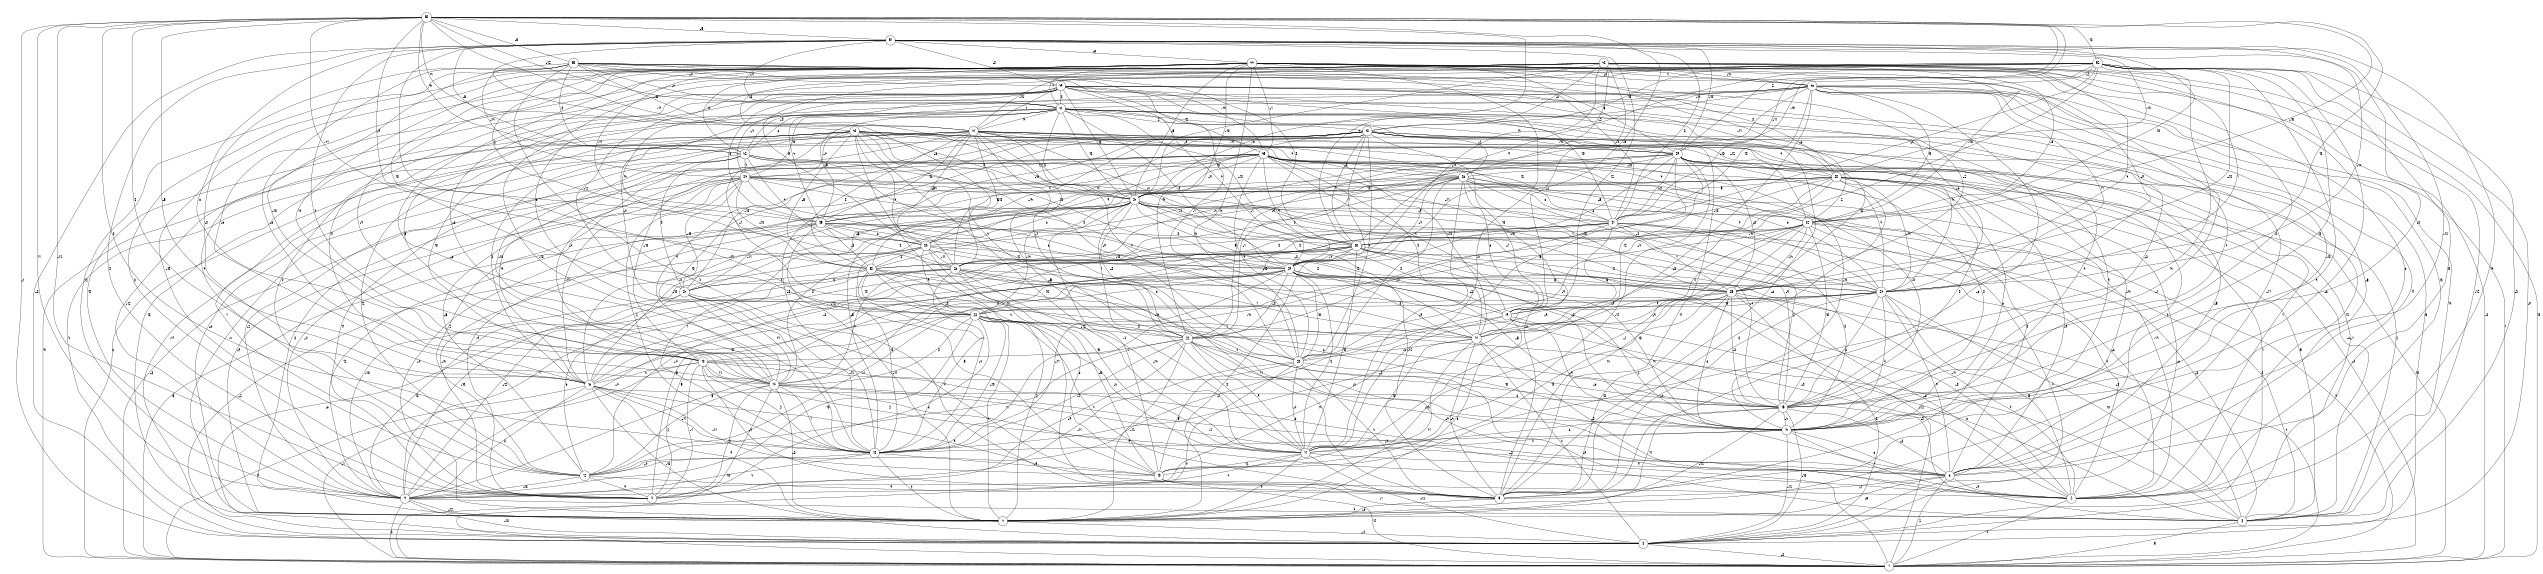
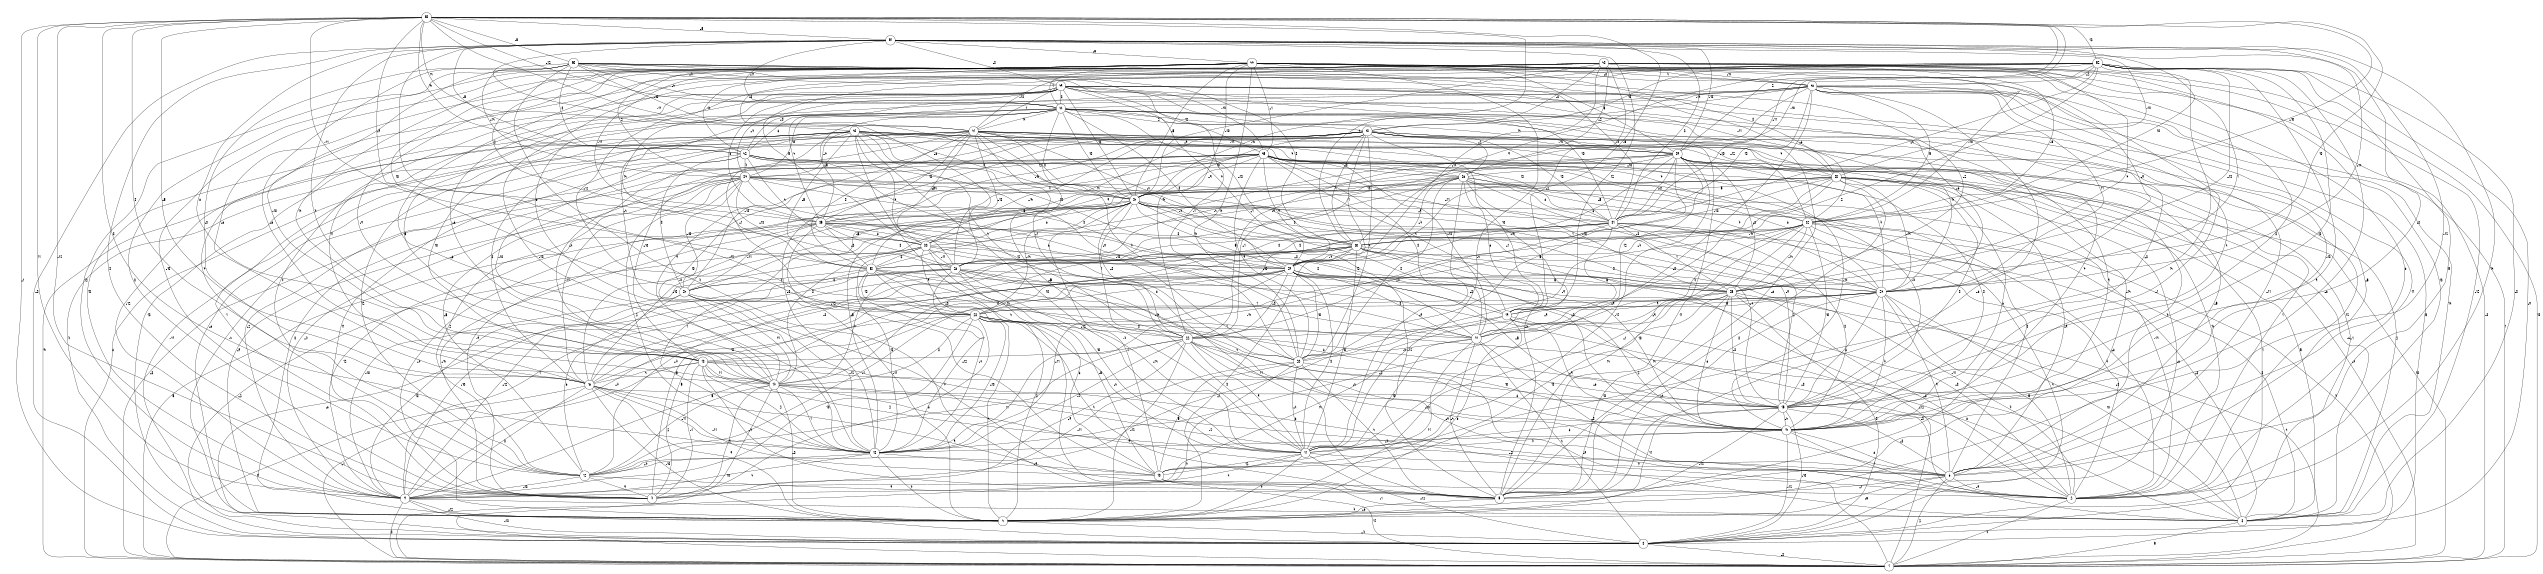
edge "47" -- "37": added, label "2"
edge "43" -- "25": now "43" -- "31"
edge "36" -- "35": now "34" -- "35"
edge "42" -- "16": now "42" -- "2"
edge "58" -- "13": label "5" -> "-12"
